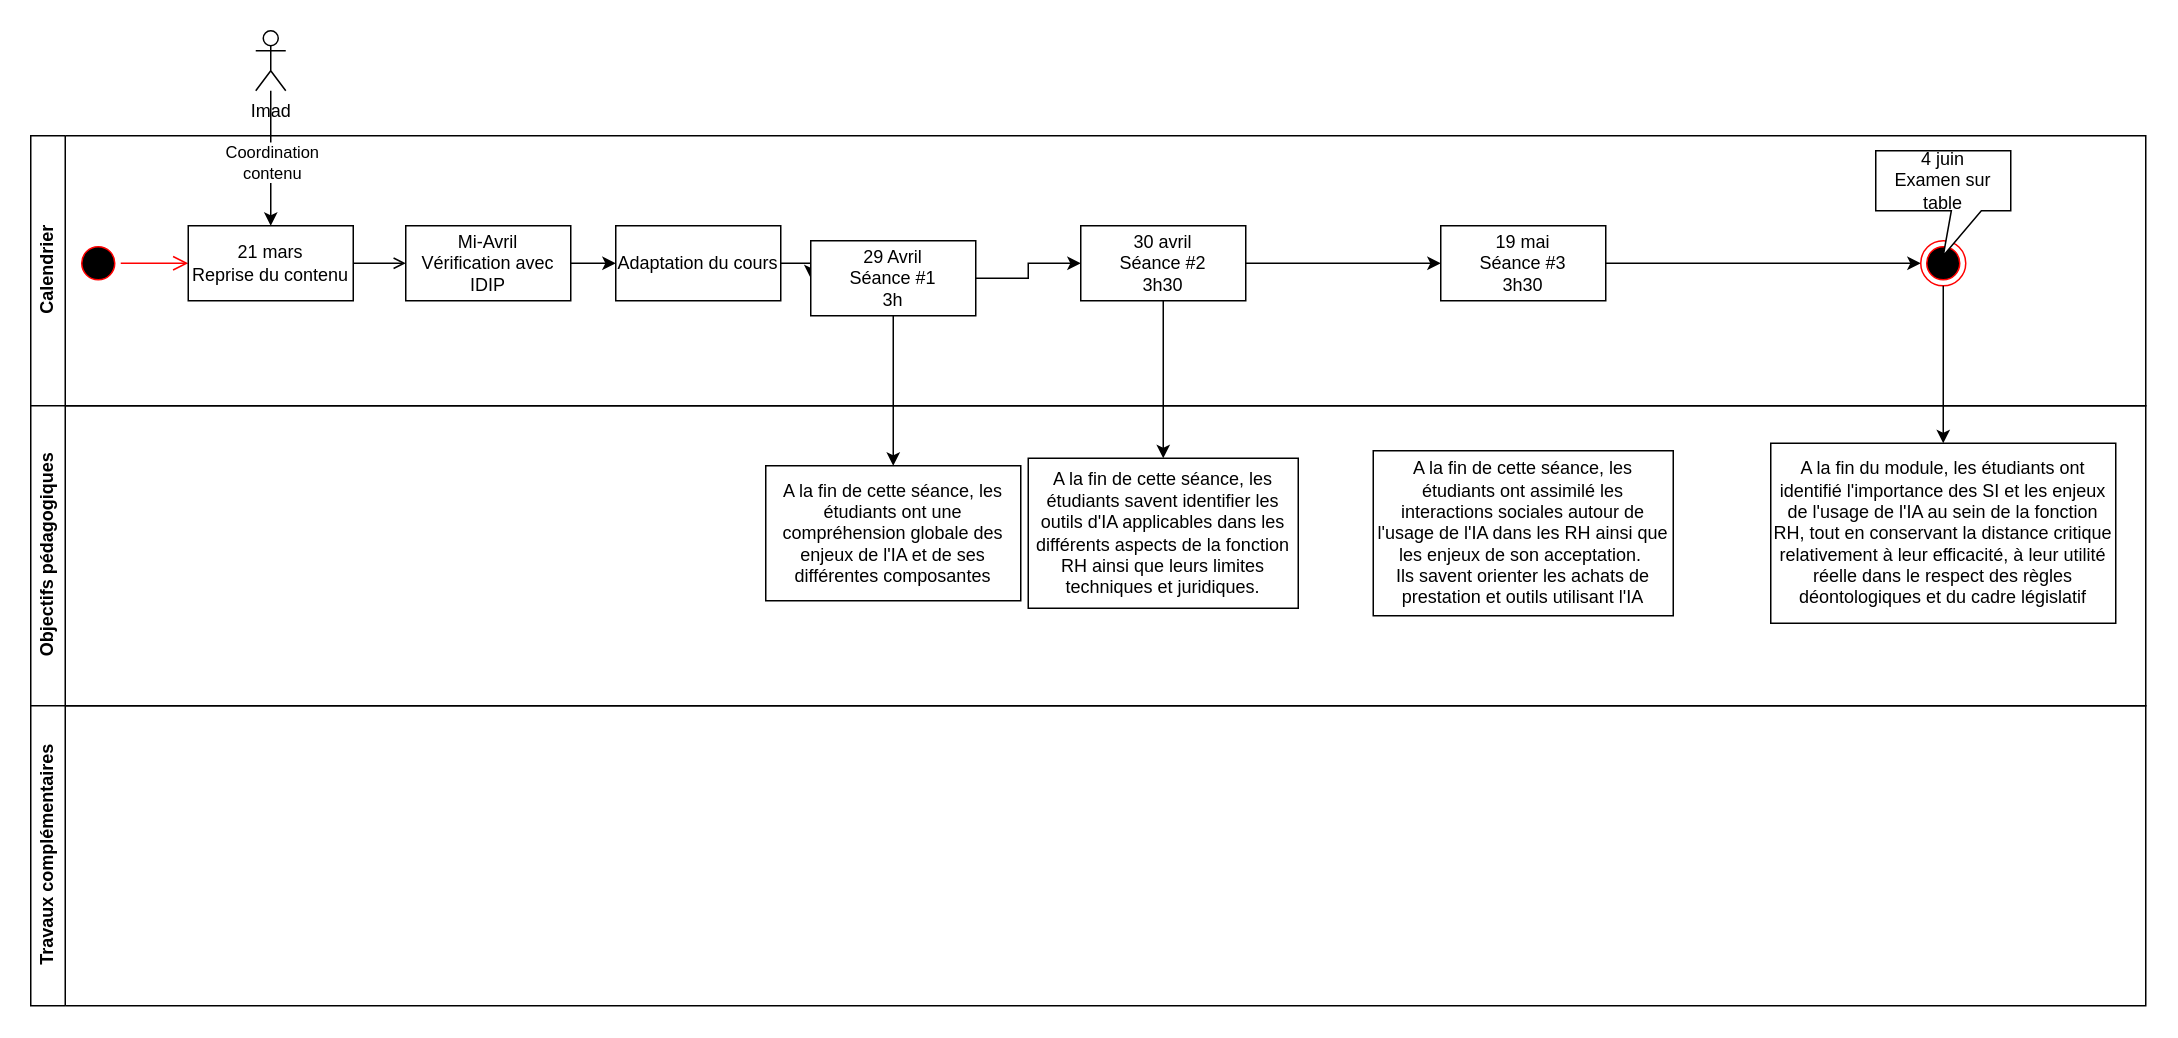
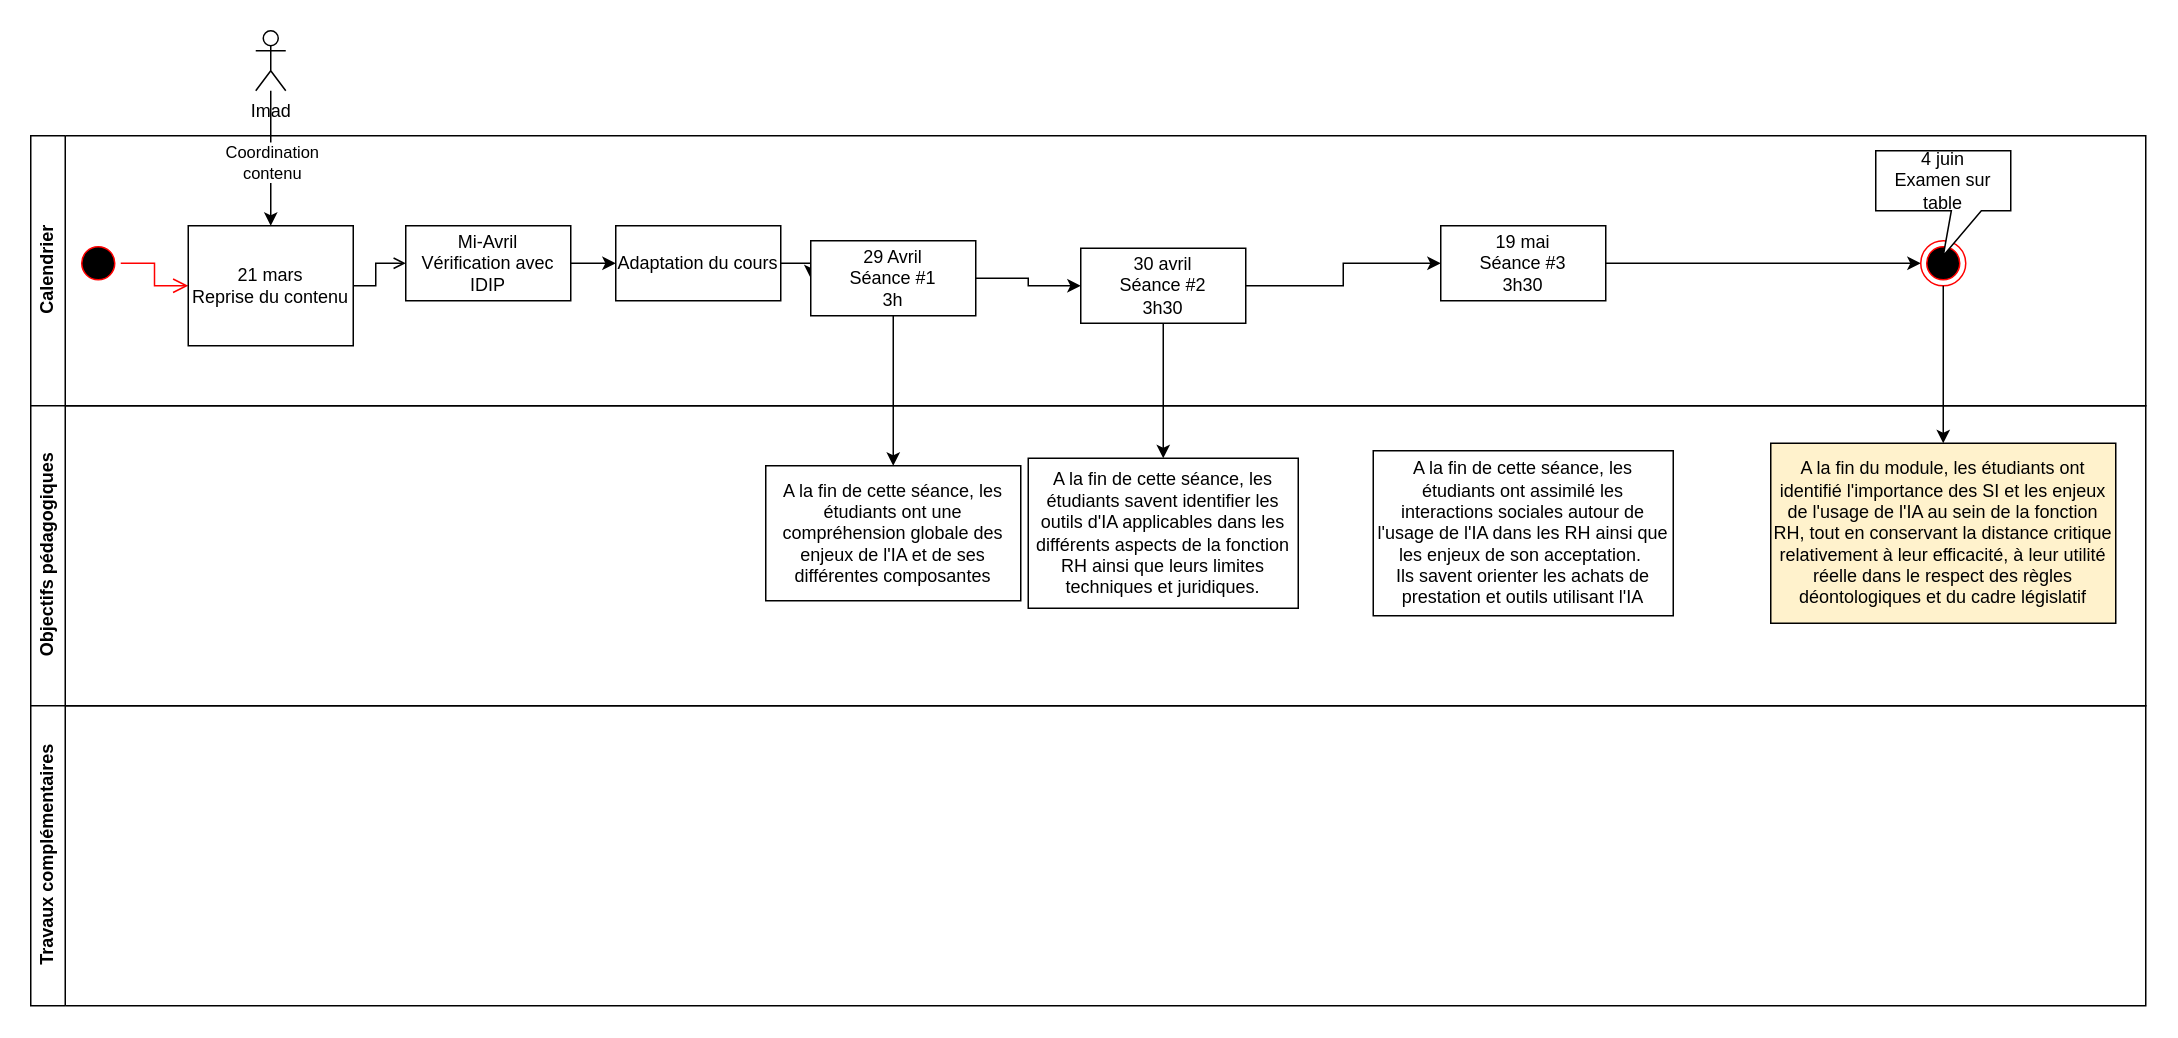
node "21 mars Reprise du contenu": size 165x75 -> 165x120
node "30 avril Séance #2 3h30": moved (1163, 263) -> (1163, 286)
node "A la fin du module, les étudiants ont identifié l'importance des SI et les enjeux de l'usage de l'IA au sein de la fonction RH, tout en conservant la distance critique relativement à leur efficacité, à leur utilité réelle dans le respect des règles déontologiques et du cadre législatif": fillcolor #ffffff -> #fff2cc
